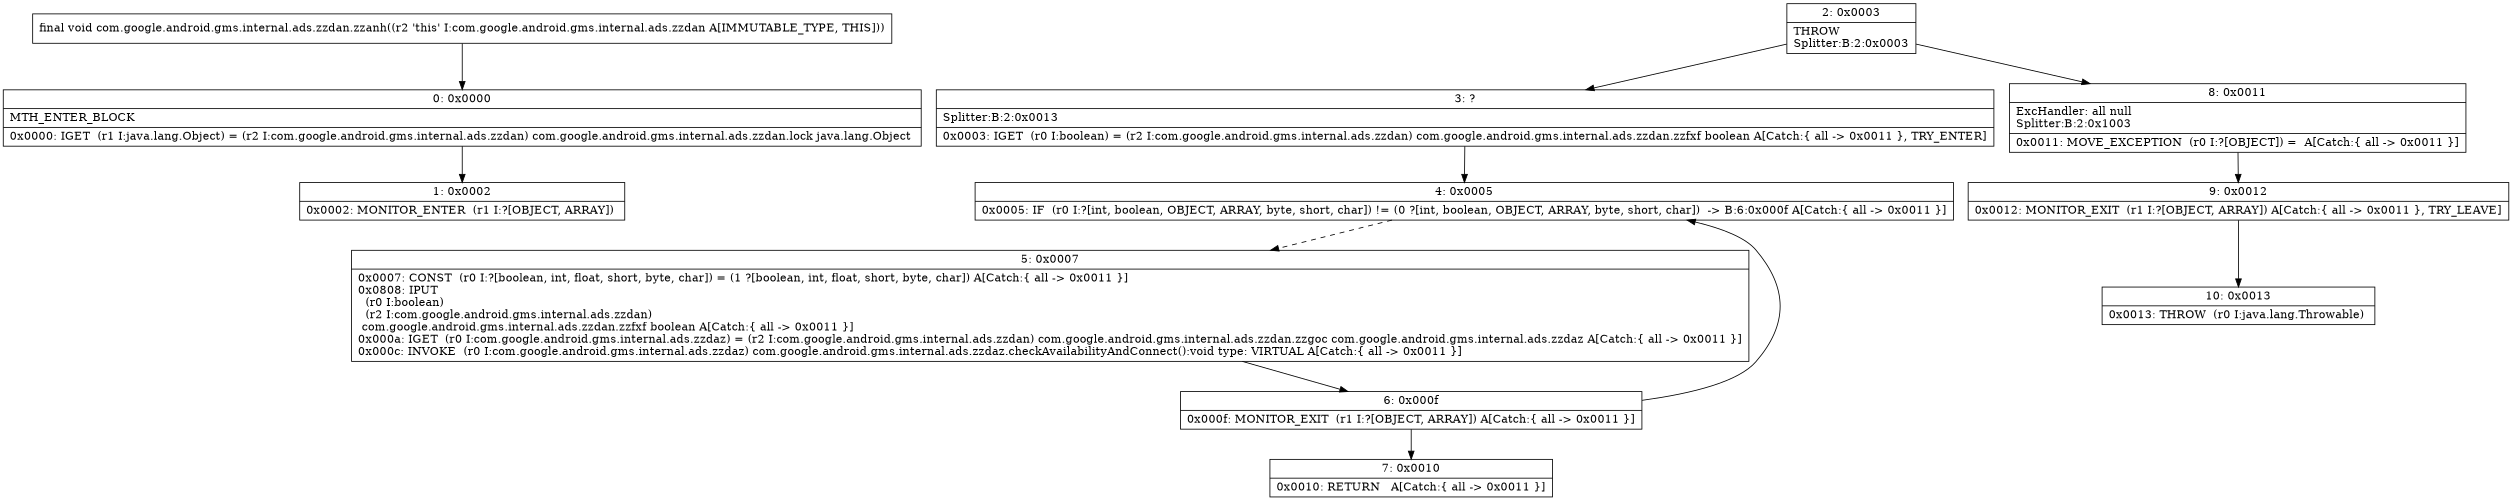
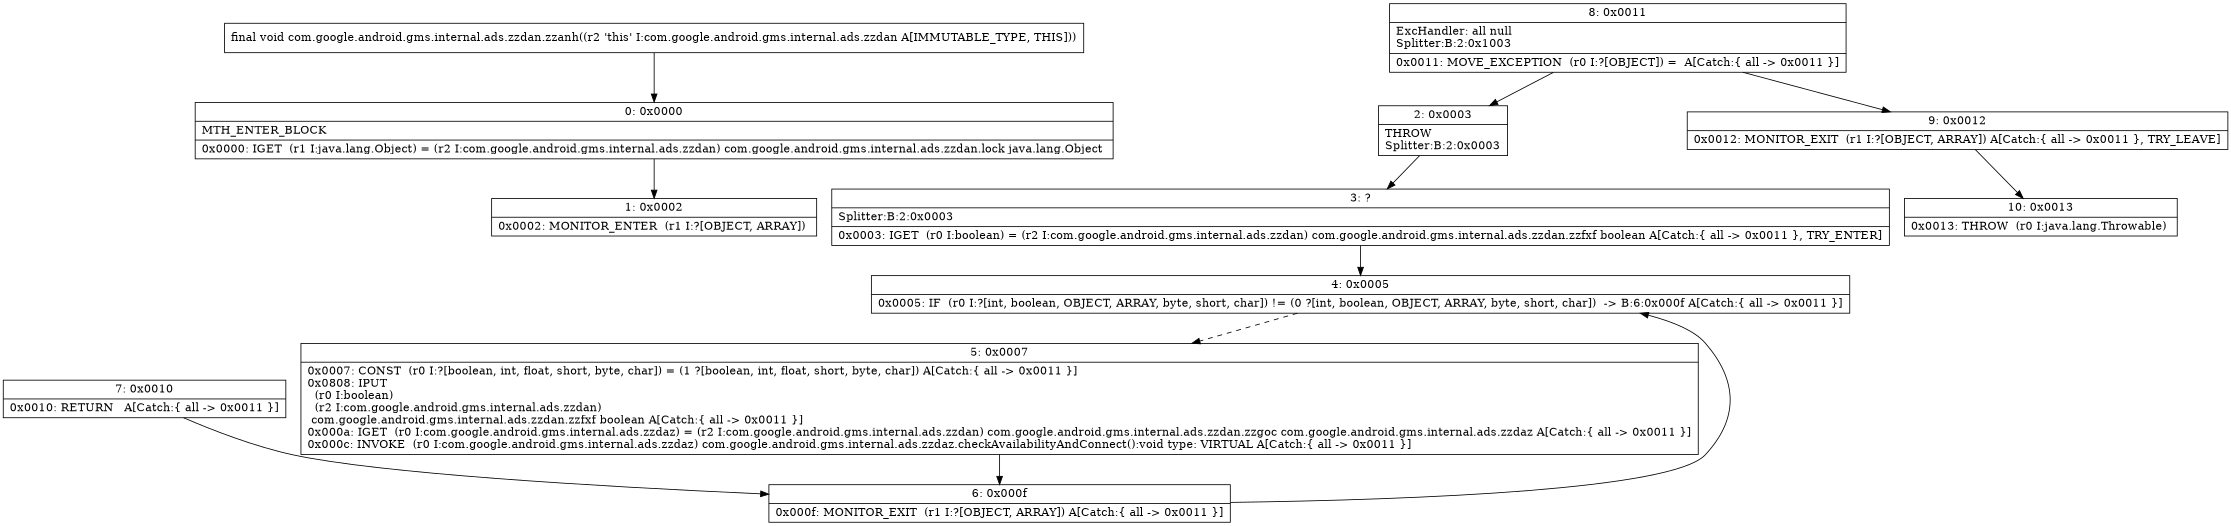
edge "2: 0x0003" -> "8: 0x0011": reversed
node "3: ?": text "Splitter:B:2:0x0013" -> "Splitter:B:2:0x0003"
edge "6: 0x000f" -> "7: 0x0010": reversed
